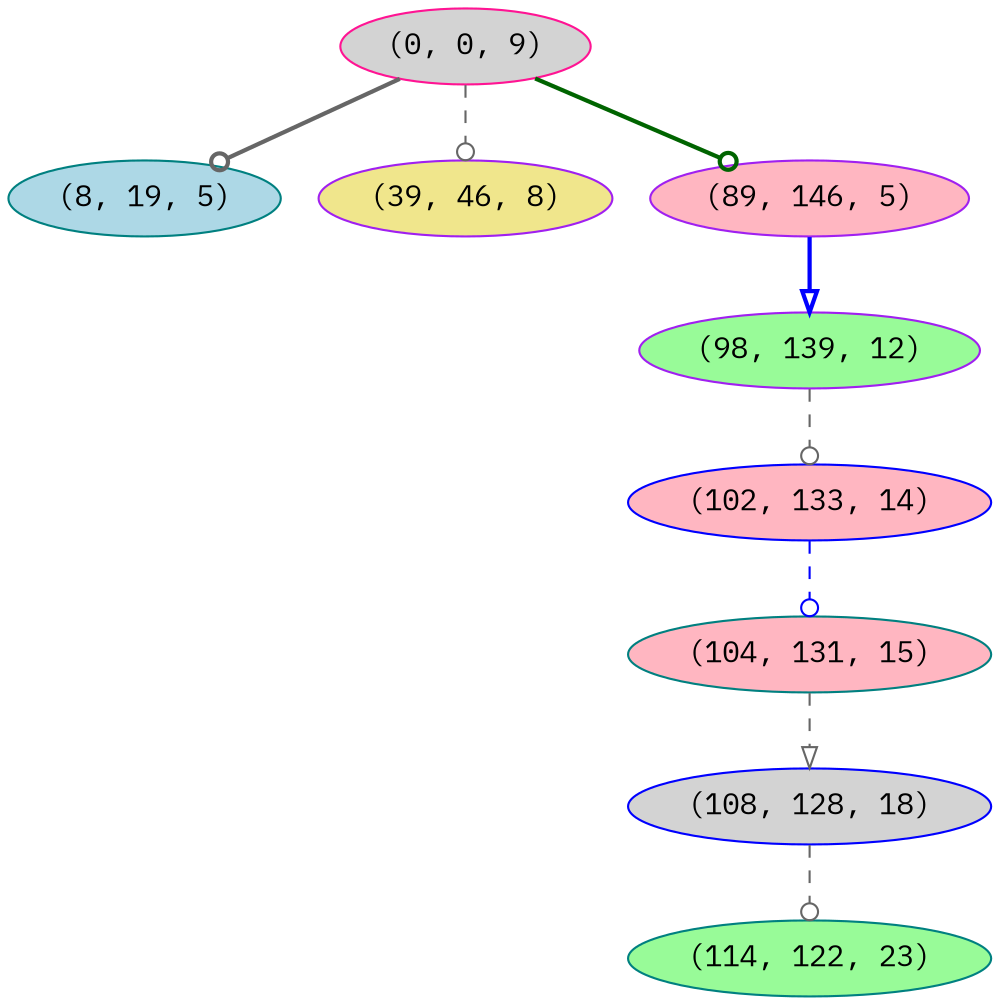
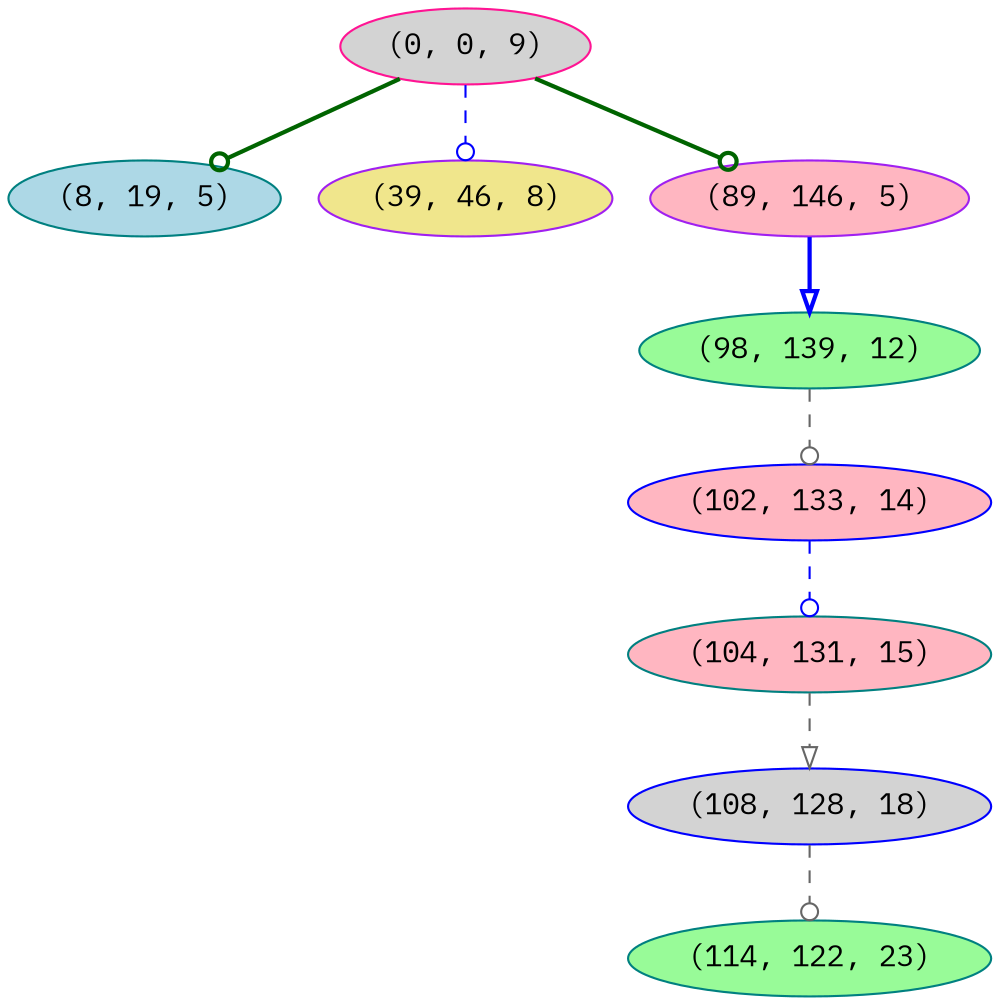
edge "(0, 0, 9)" -> "(39, 46, 8)": color gray40 -> blue
edge "(0, 0, 9)" -> "(8, 19, 5)": color gray40 -> darkgreen
node "(98, 139, 12)": color purple -> teal
